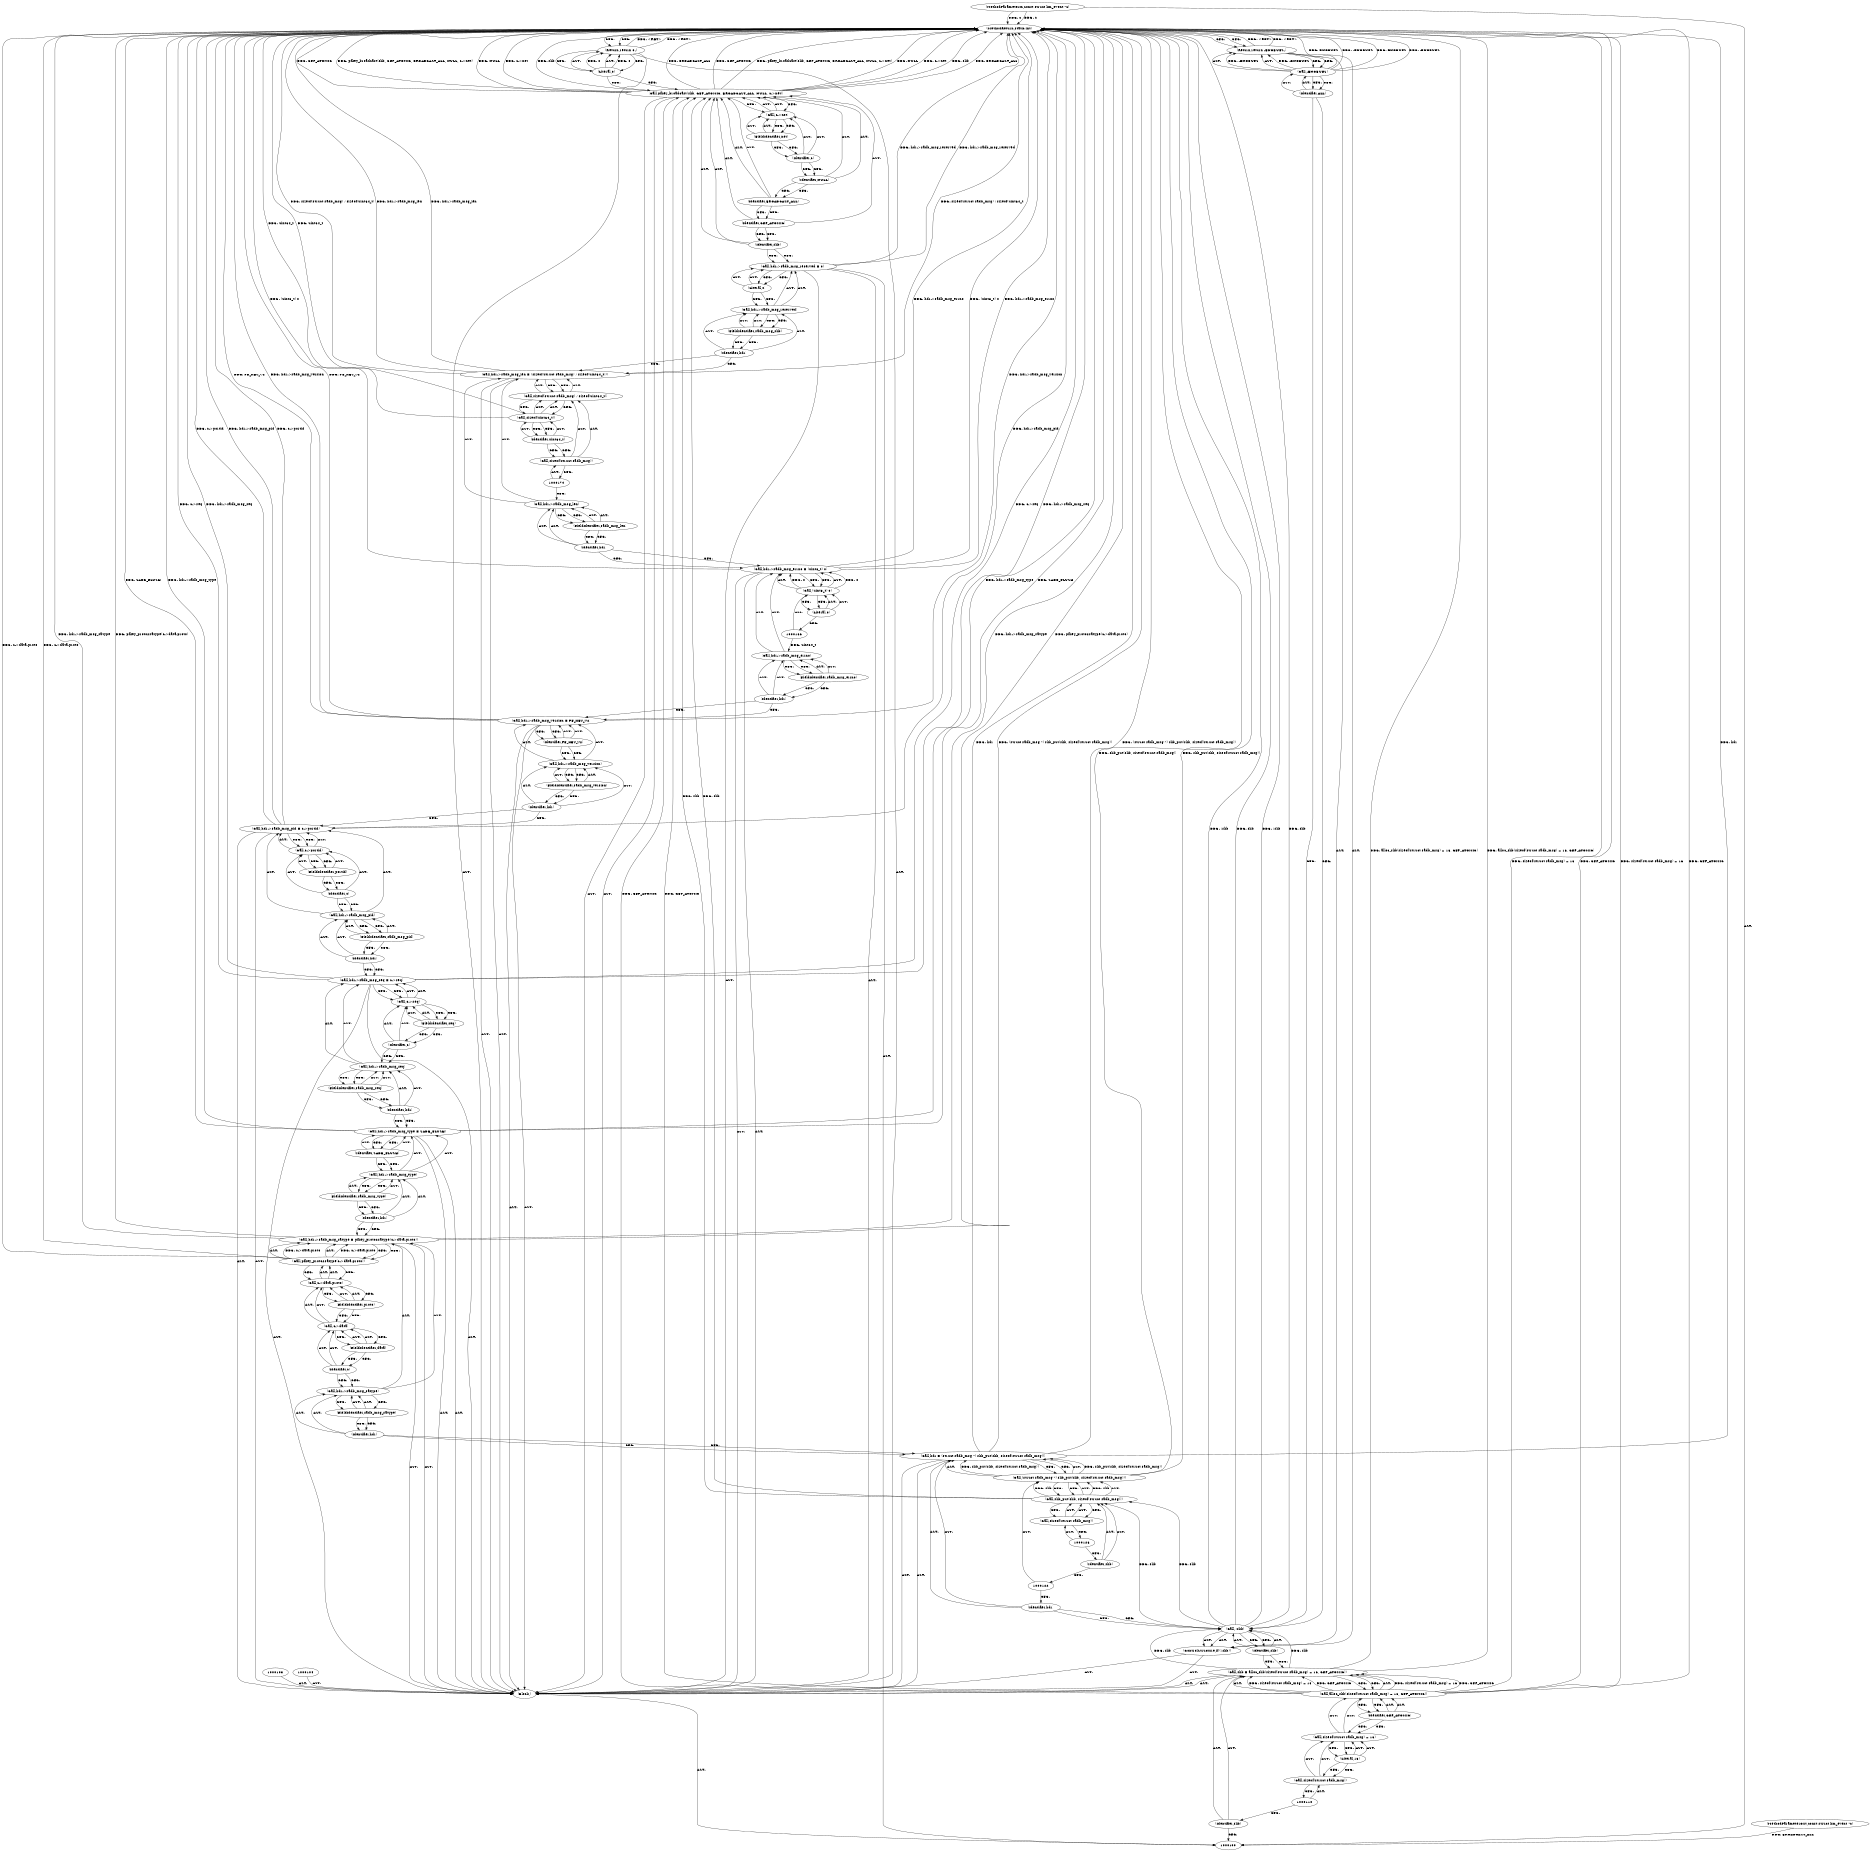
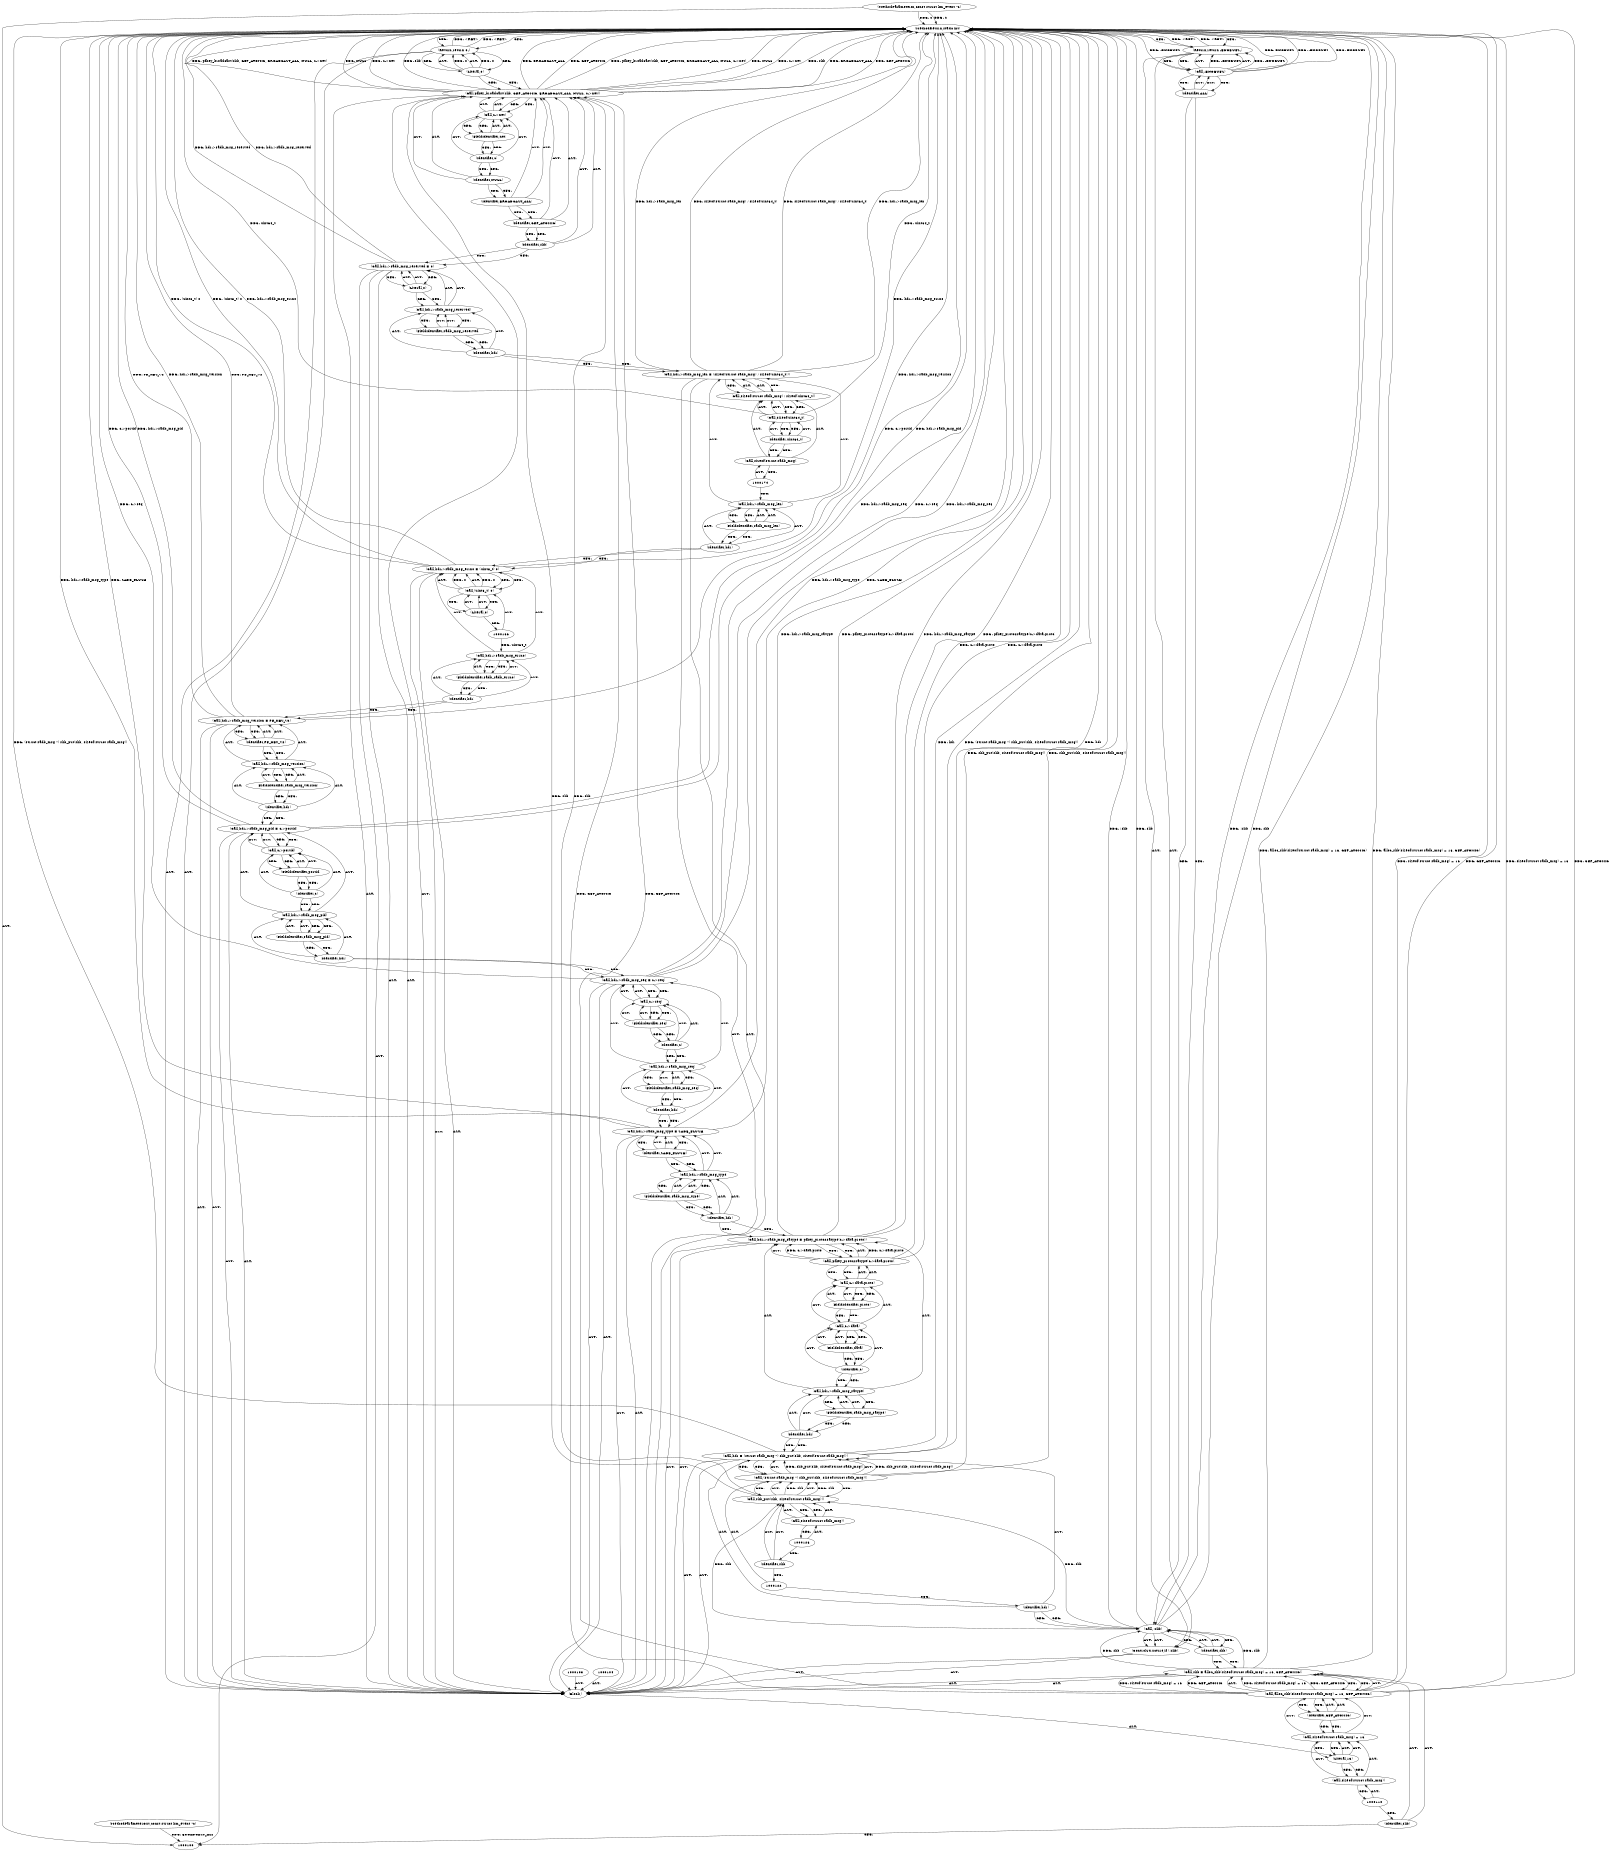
node "(FieldIdentifier,sadb_msg_skb)": label "(FieldIdentifier,sadb_msg_skb)" -> "(FieldIdentifier,sadb_msg_reserved)"
edge "1000166" -> "(Call,(uint8_t) 0)": label "ALL: " -> "AST: "
node "(FieldIdentifier,sadb_msg_errno)": label "(FieldIdentifier,sadb_msg_errno)" -> "(FieldIdentifier,sadb_sadb_errno)"
edge "(Block,)" -> "1000100": now "(Block,)" -> "(Literal,13)"
